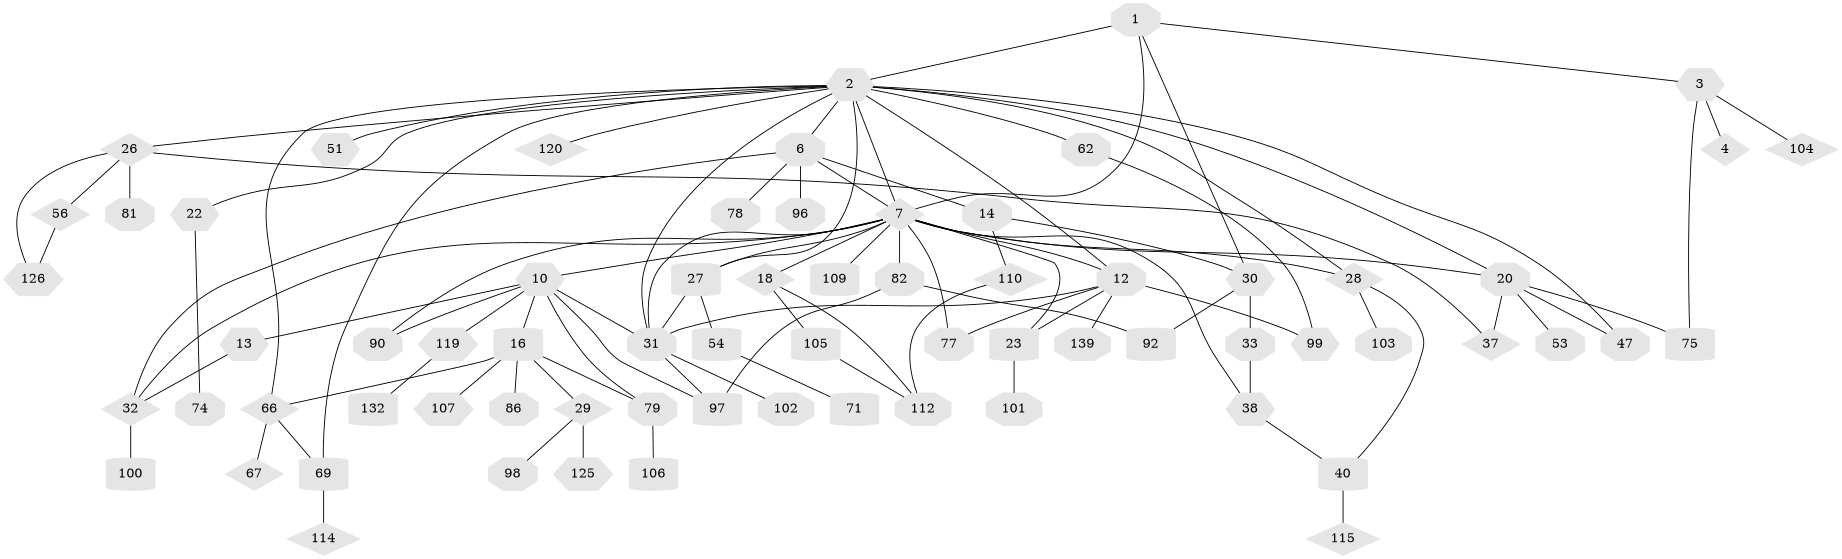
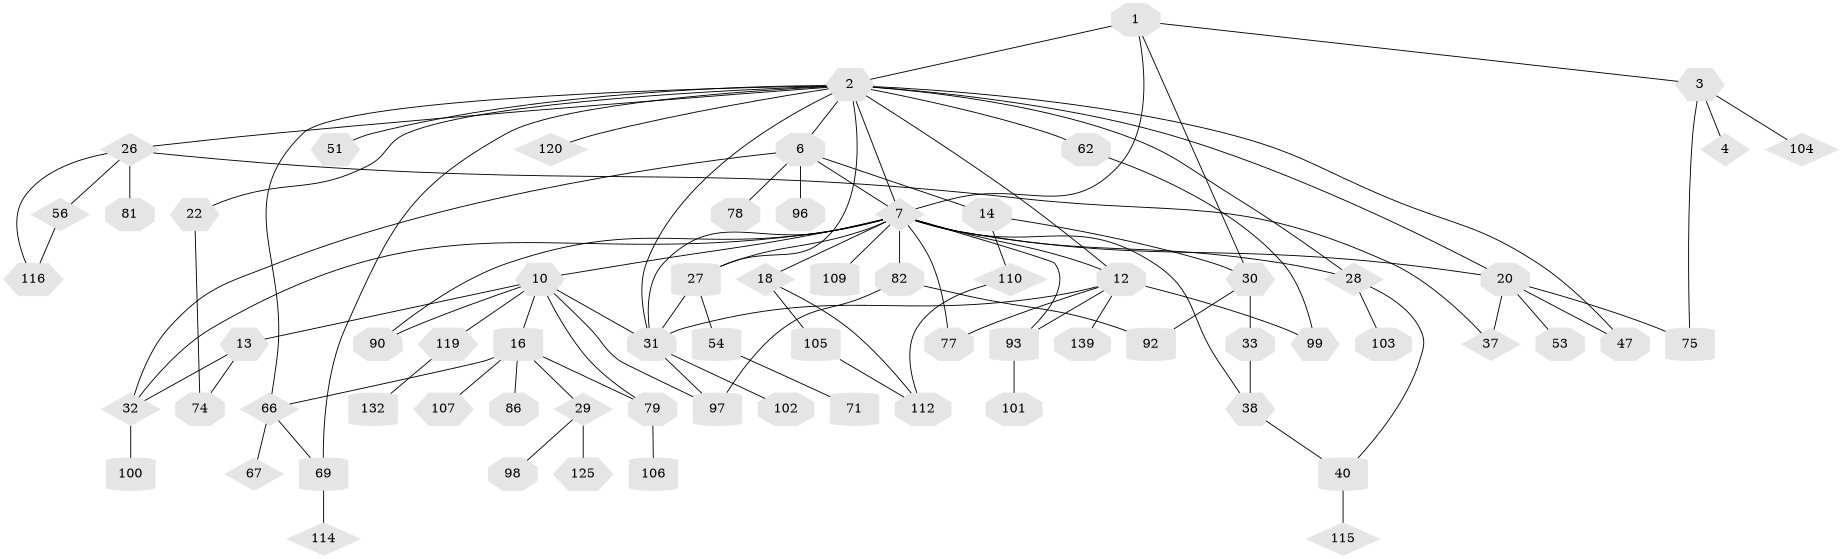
node "126": label "126" -> "116"
node "23": label "23" -> "93"
edge "13" -- "74": added
